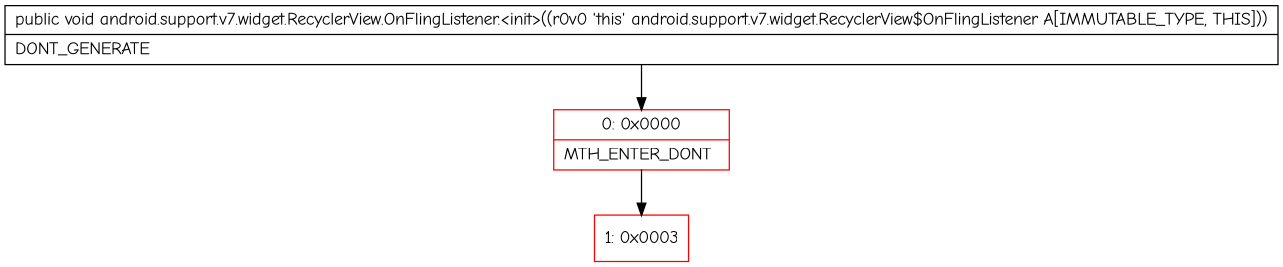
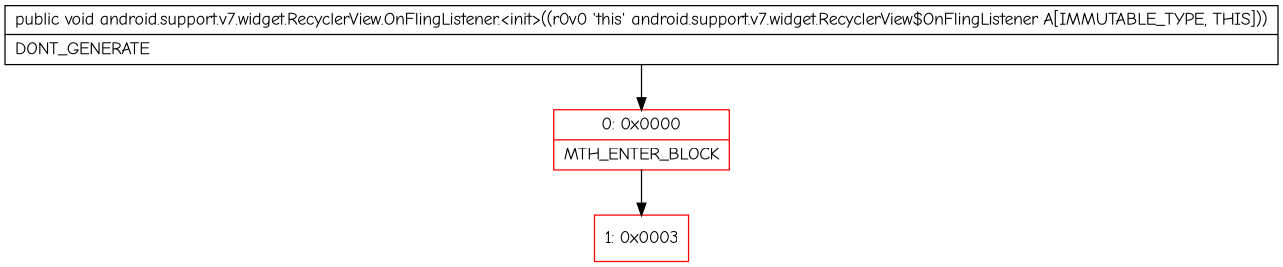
node "0: 0x0000": text "MTH_ENTER_DONT" -> "MTH_ENTER_BLOCK"
